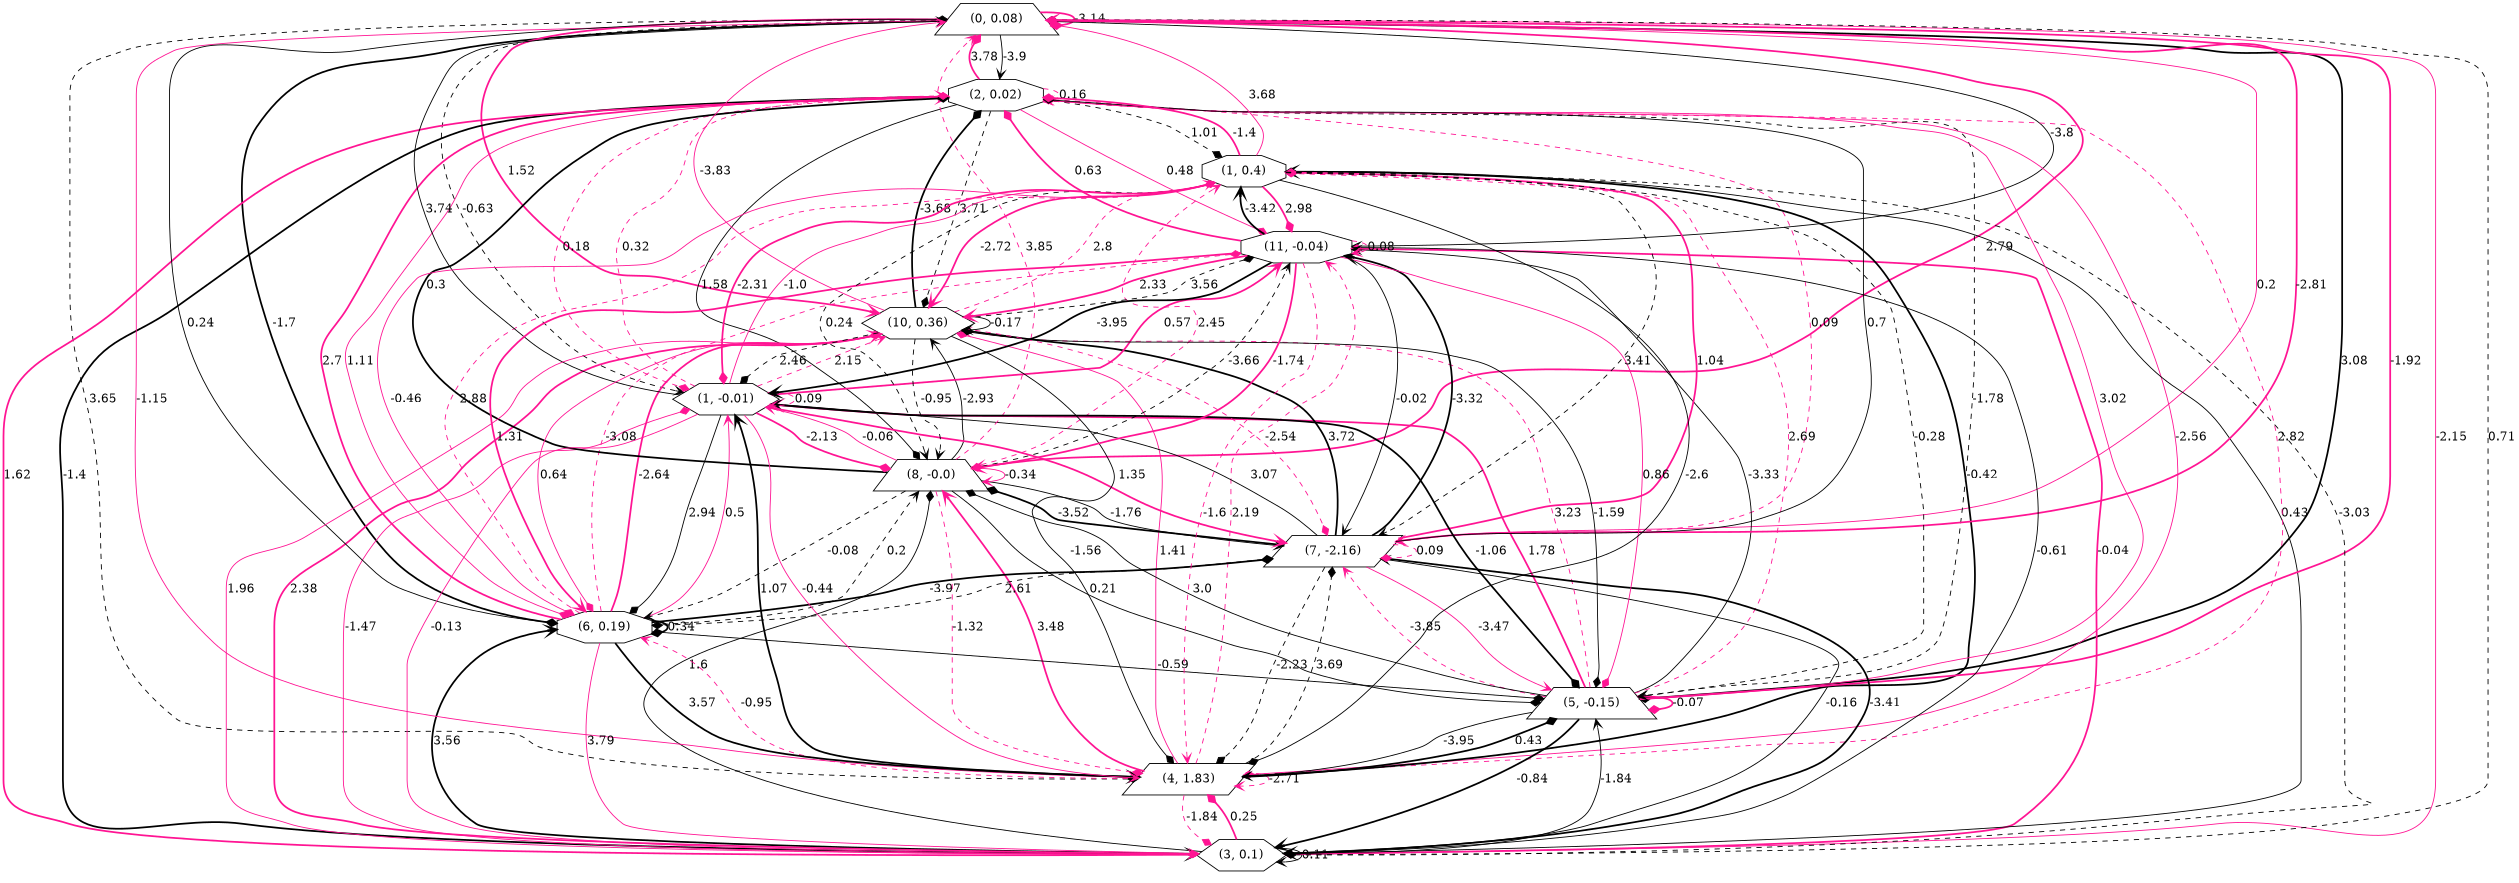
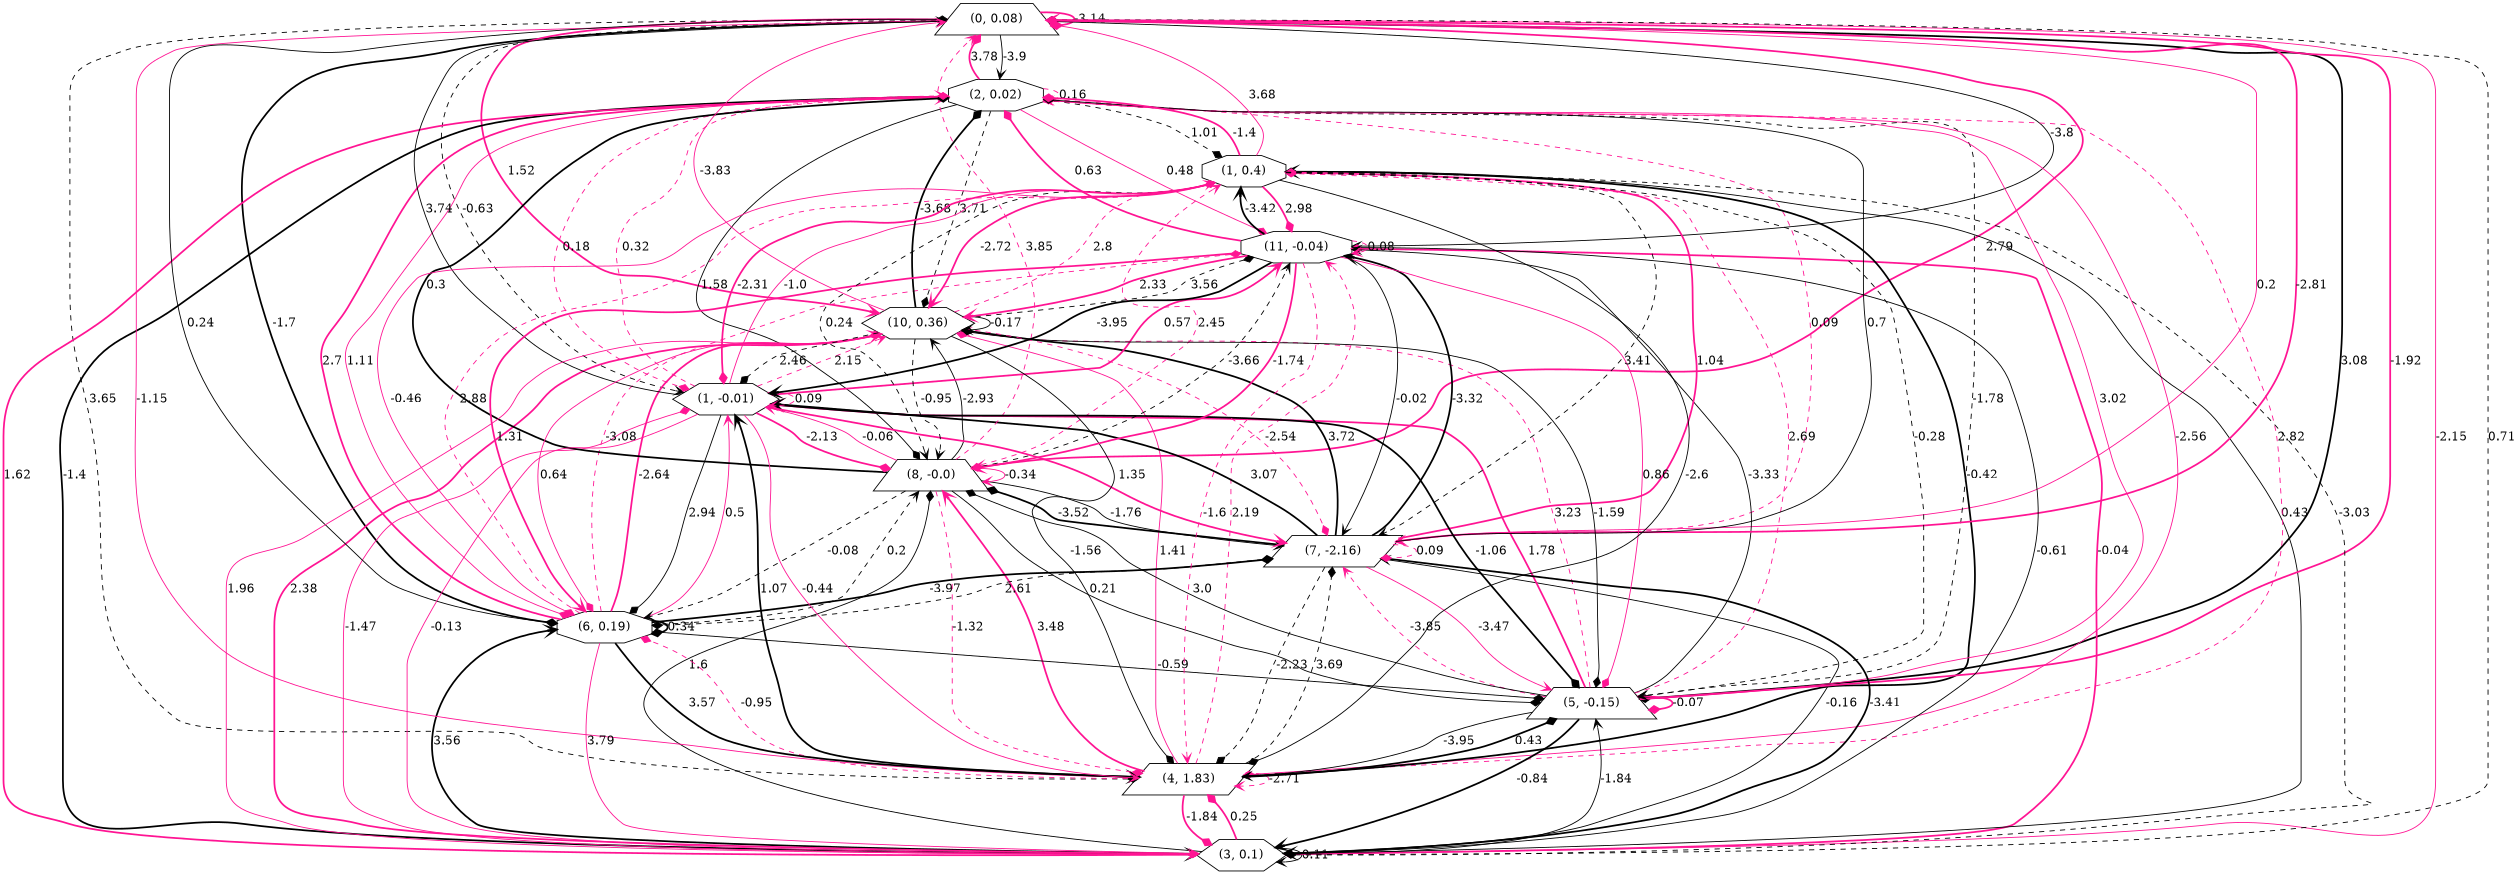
edge "(7, -2.16)" -> "(1, -0.01)": style solid -> bold
edge "(4, 1.83)" -> "(6, 0.19)": arrowhead vee -> diamond
edge "(4, 1.83)" -> "(3, 0.1)": style dashed -> bold
